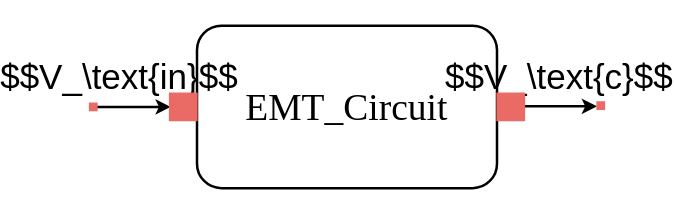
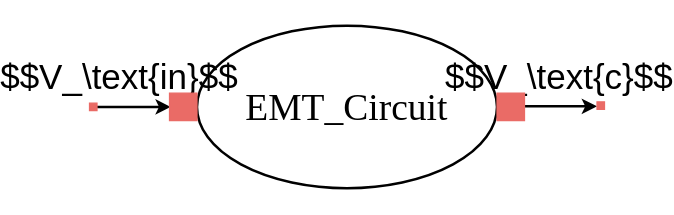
node "EMT_Circuit": shape rounded rectangle -> ellipse
